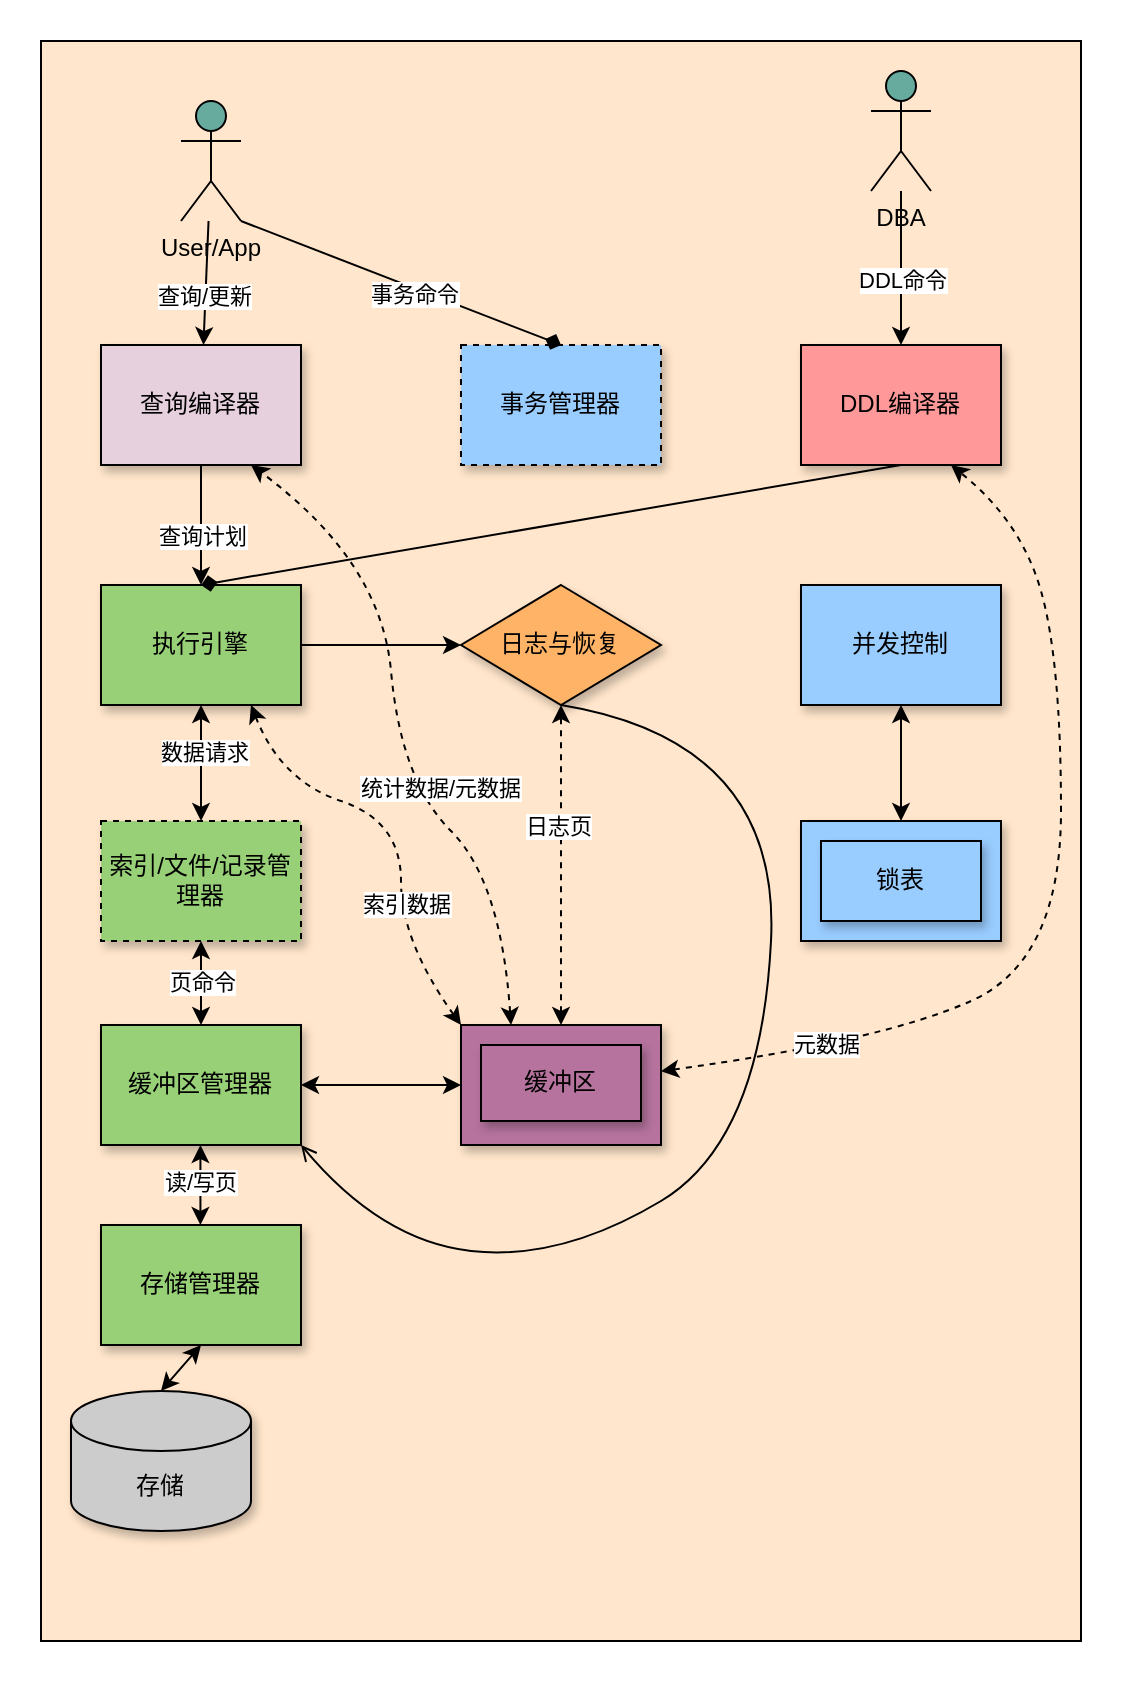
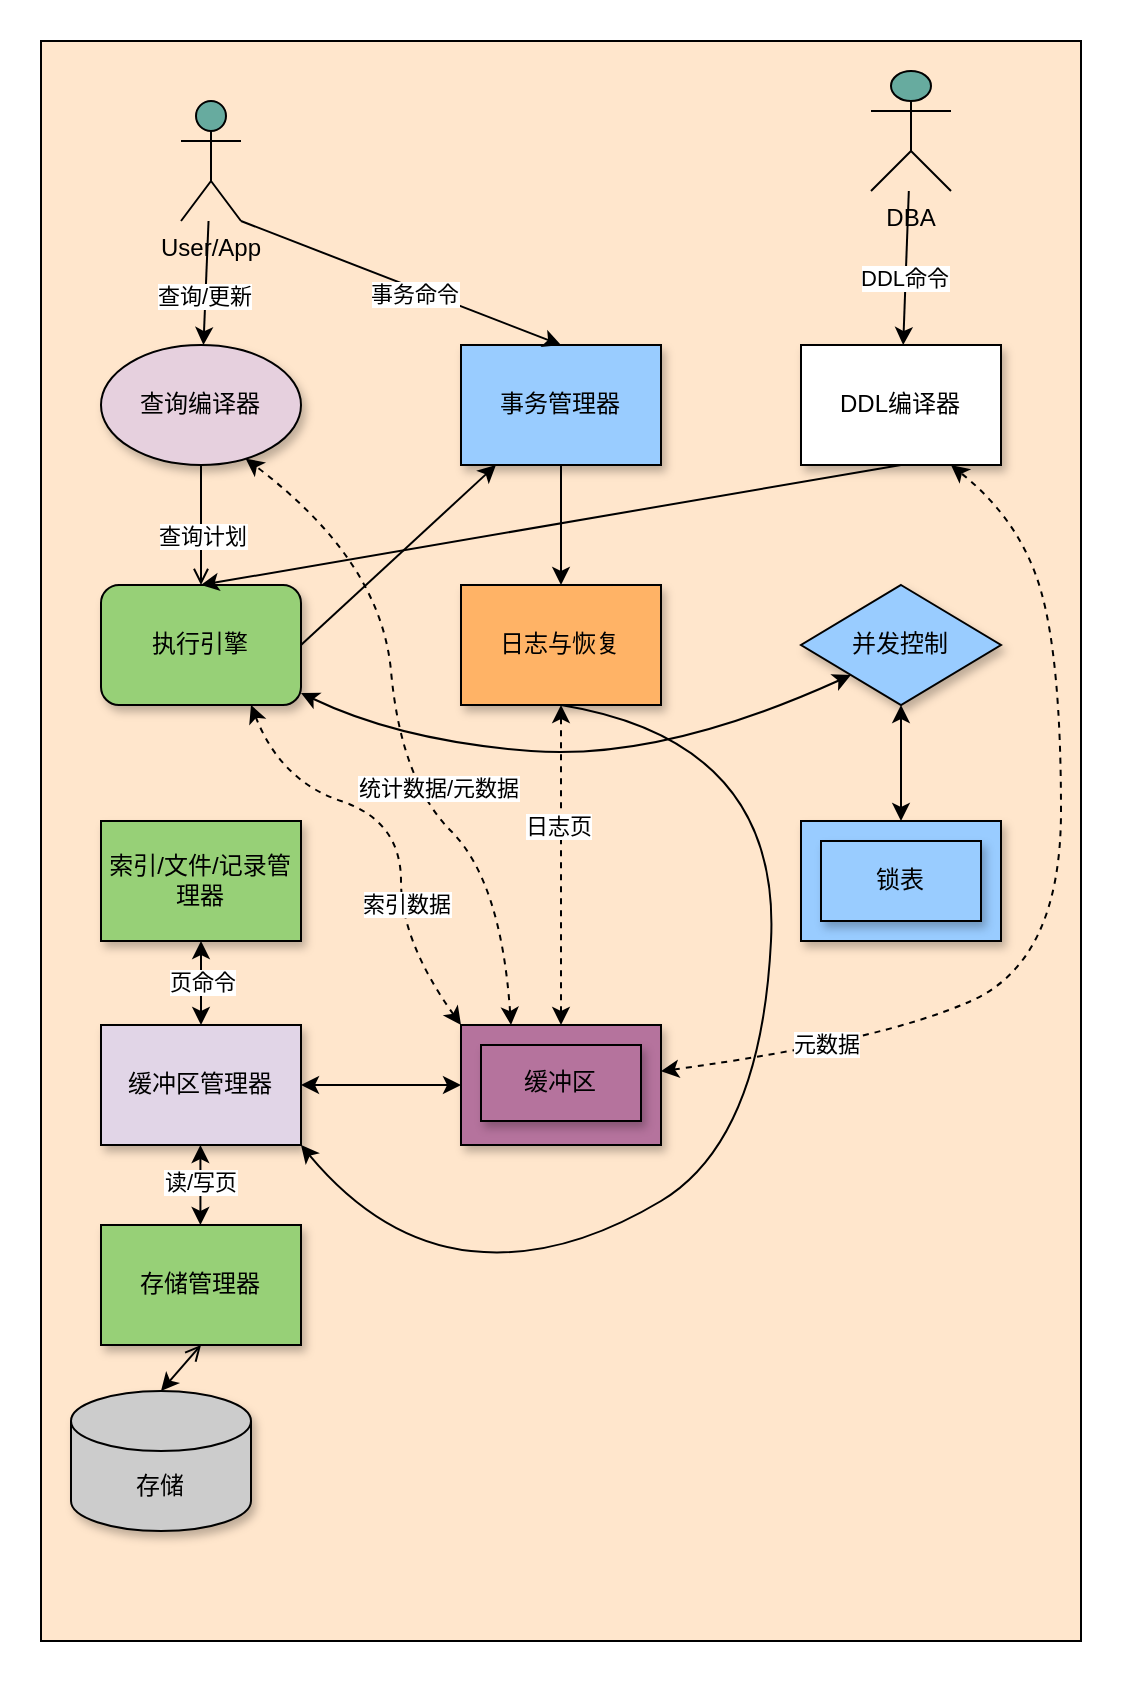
node "DBA": size 60x120 -> 80x120
edge "User/App" -> "事务管理器": arrowhead diamond -> classic
node "查询编译器": shape rectangle -> ellipse
node "事务管理器": style dashed -> solid
node "DDL编译器": fillcolor #ff9999 -> #ffffff
edge "事务管理器" -> "日志与恢复": added
edge "DDL编译器" -> "执行引擎": arrowhead diamond -> classic
edge "查询编译器" -> "执行引擎": arrowhead classic -> open
node "执行引擎": shape rectangle -> rounded rectangle
edge "执行引擎" -> "日志与恢复": now "执行引擎" -> "事务管理器"
node "日志与恢复": shape diamond -> rectangle
node "并发控制": shape rectangle -> diamond
edge "执行引擎" -- "并发控制": added
edge "执行引擎" -- "索引/文件/记录管理器": removed, label "数据请求"
node "索引/文件/记录管理器": style dashed -> solid
node "缓冲区管理器": fillcolor #97d077 -> #e1d5e7
edge "日志与恢复" -> "缓冲区管理器": arrowhead open -> classic
edge "存储管理器" -- "存储": arrowhead classic -> open
